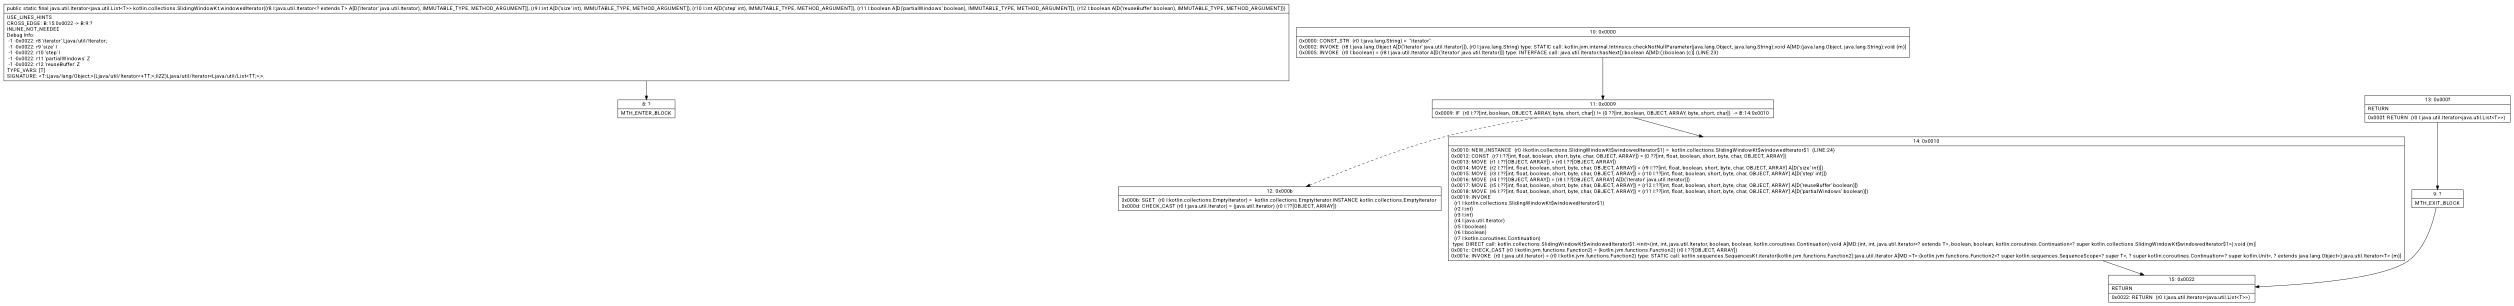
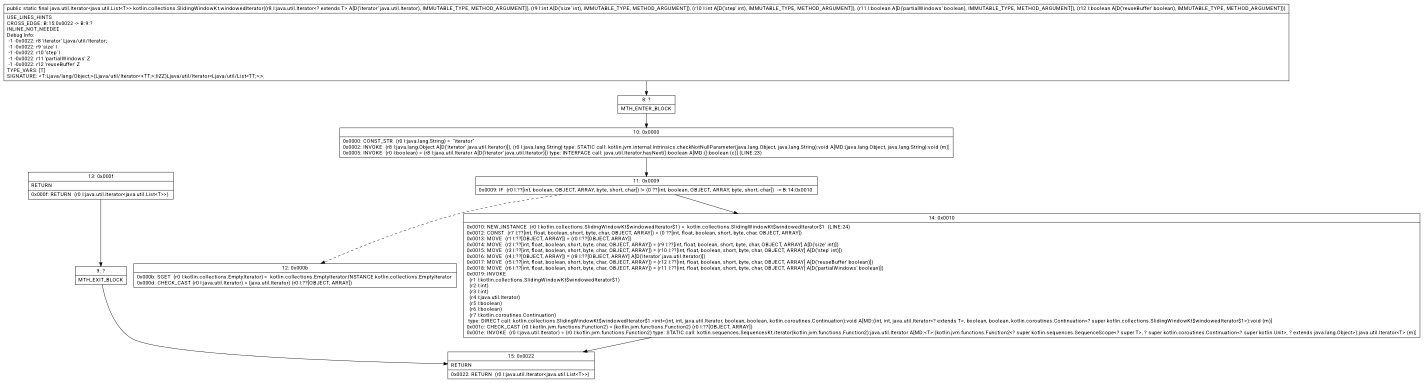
edge "8: ?" -> "10: 0x0000": added
